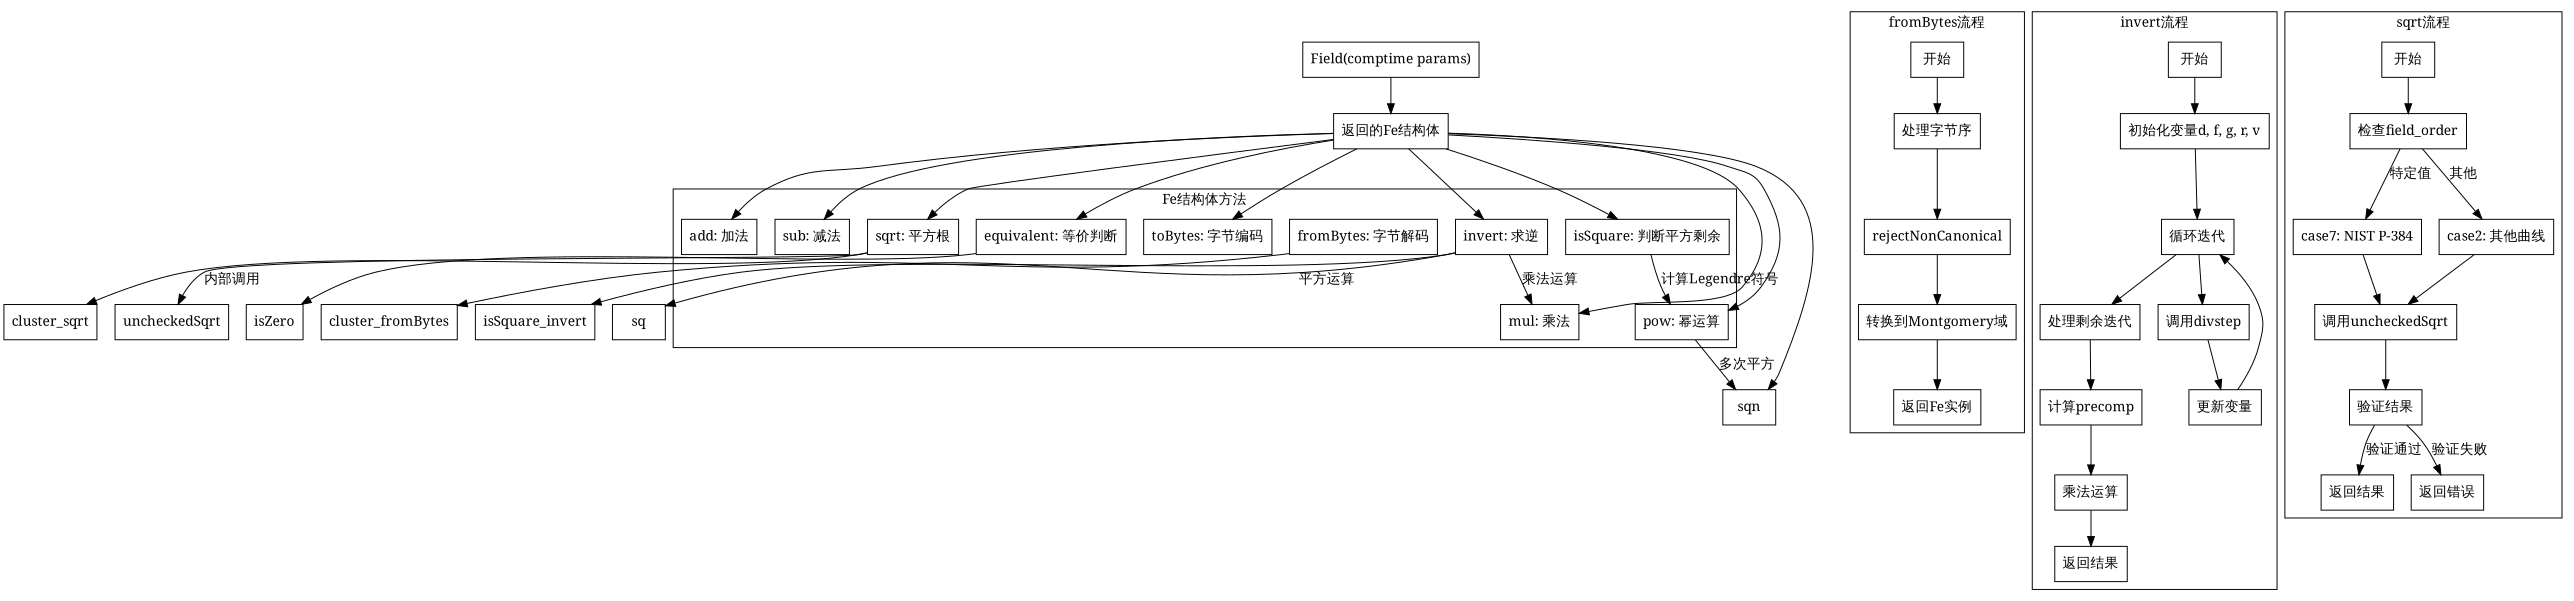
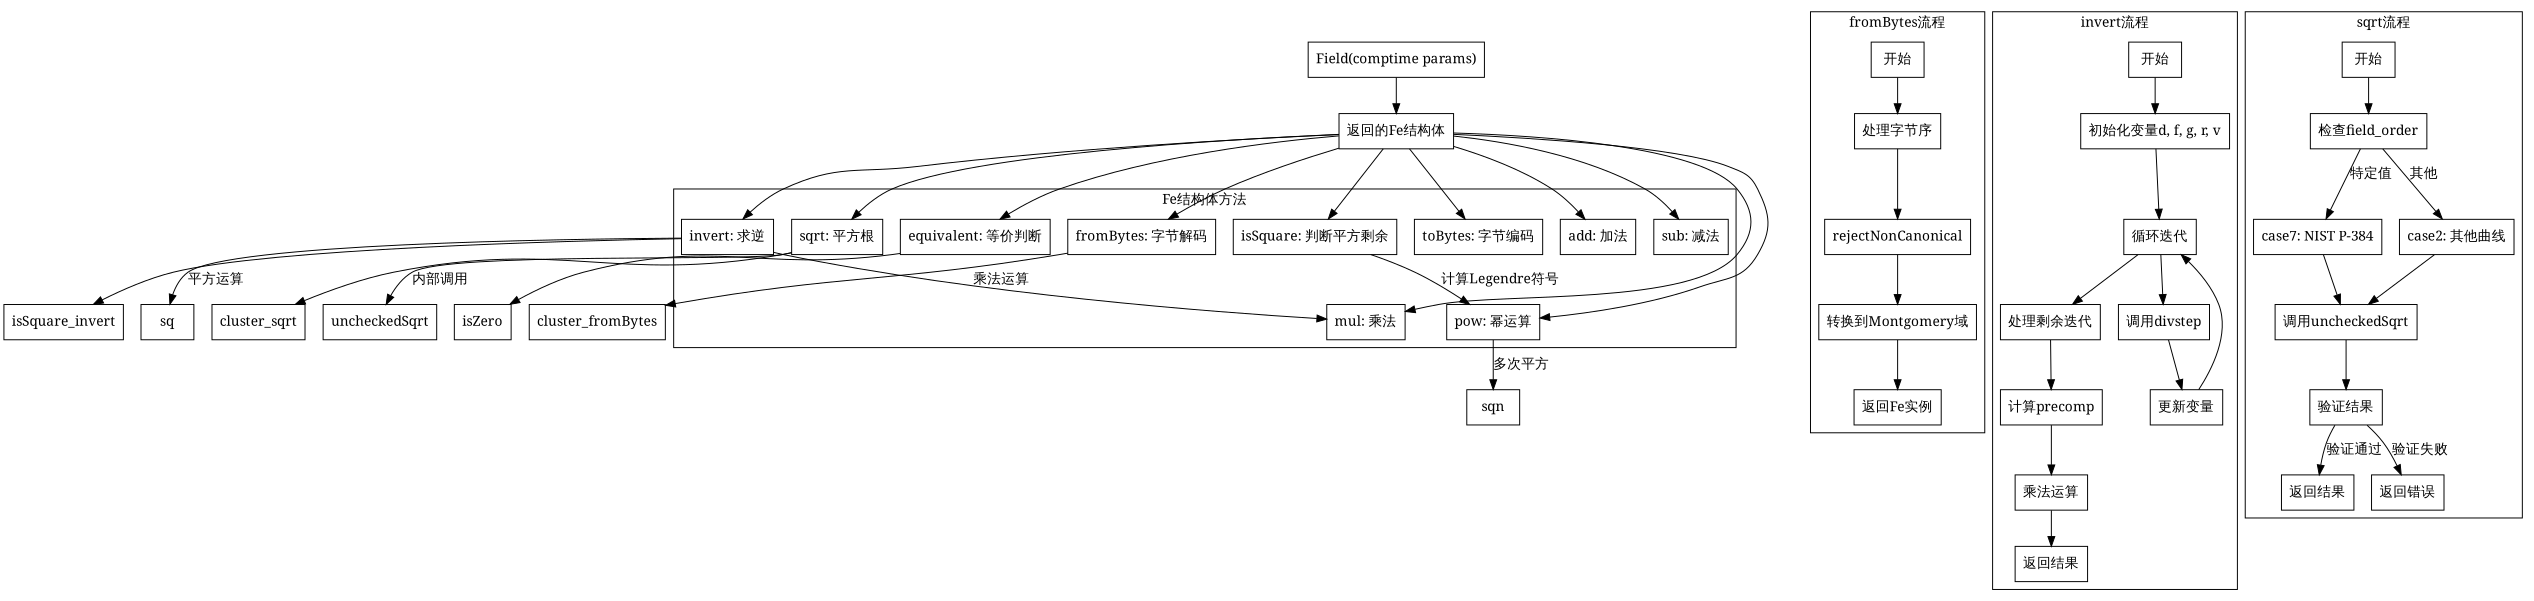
edge "返回的Fe结构体" -> "sqn": now "返回的Fe结构体" -> "fromBytes: 字节解码"
